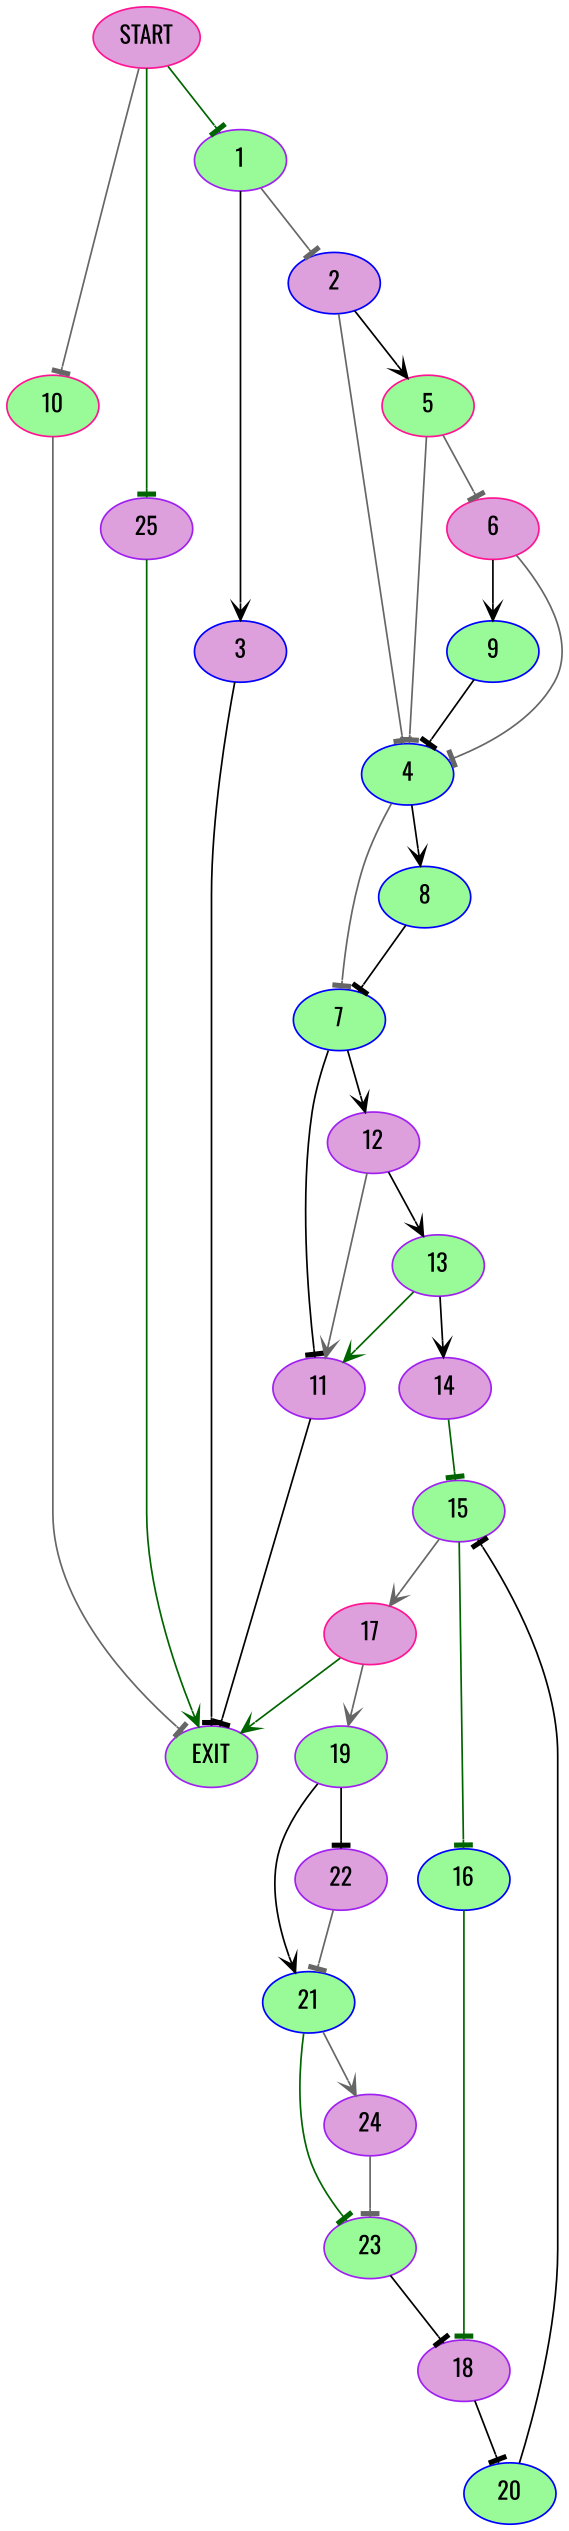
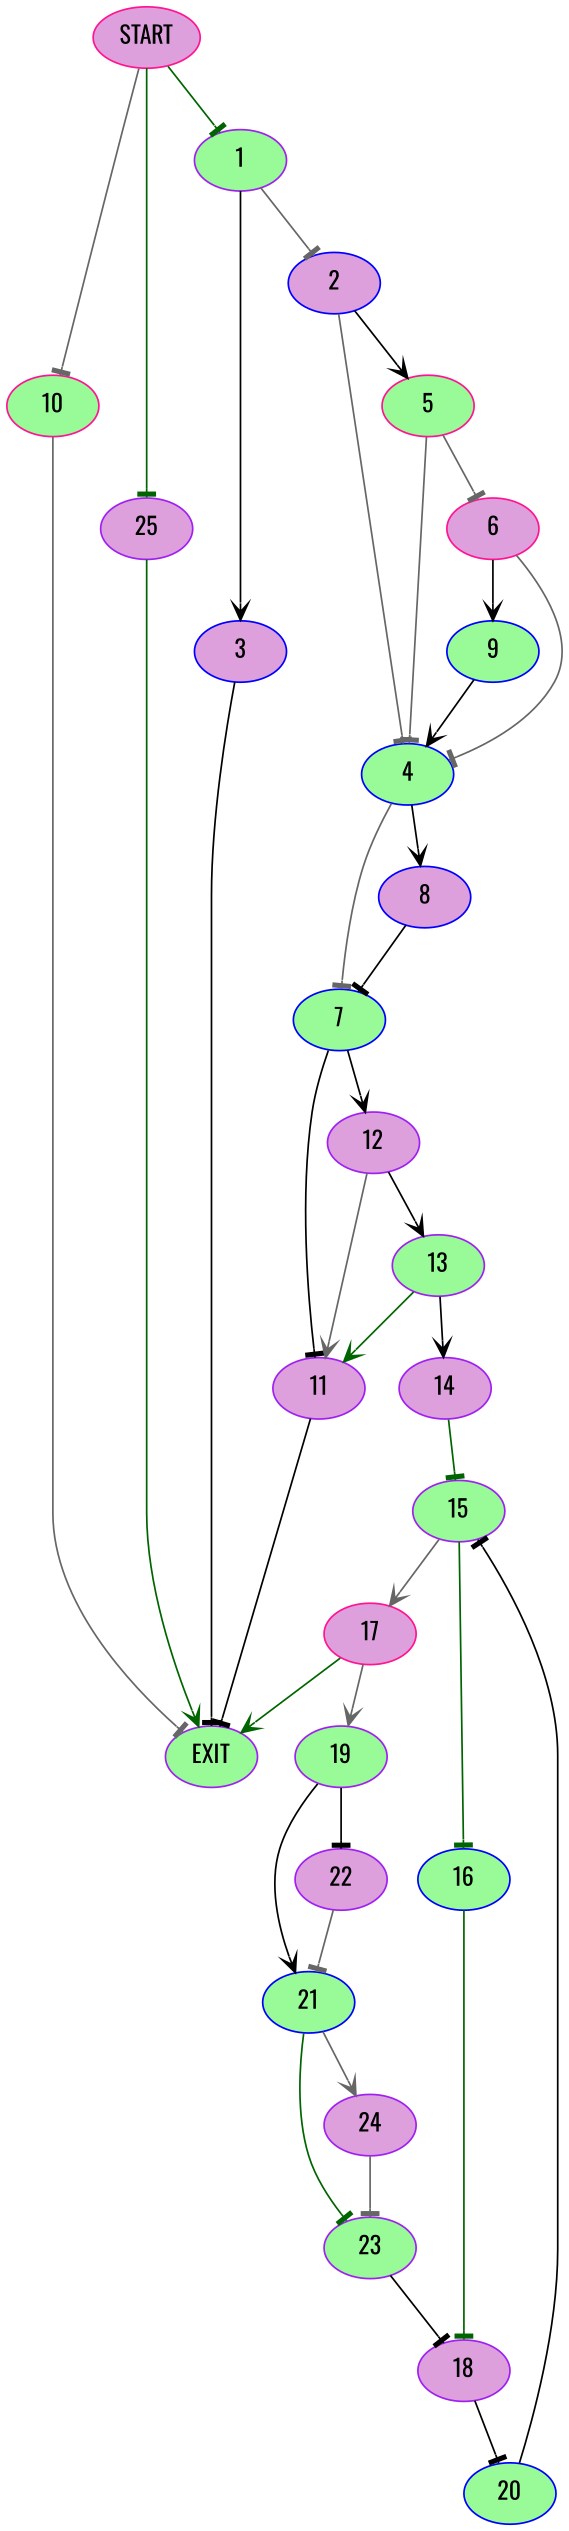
edge "9" -> "4": arrowhead tee -> vee
node "8": fillcolor palegreen -> plum
